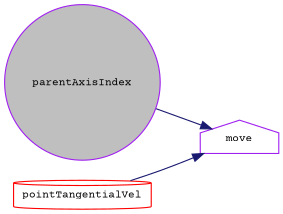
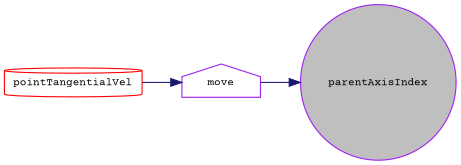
edge "parentAxisIndex" -> "move": reversed
